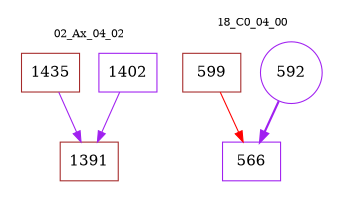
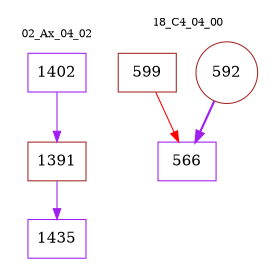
cluster "18_C0_04_00": label "18_C0_04_00" -> "18_C4_04_00"
node "1435": color brown -> purple
node "592": color purple -> brown
edge "1435" -> "1391": reversed
